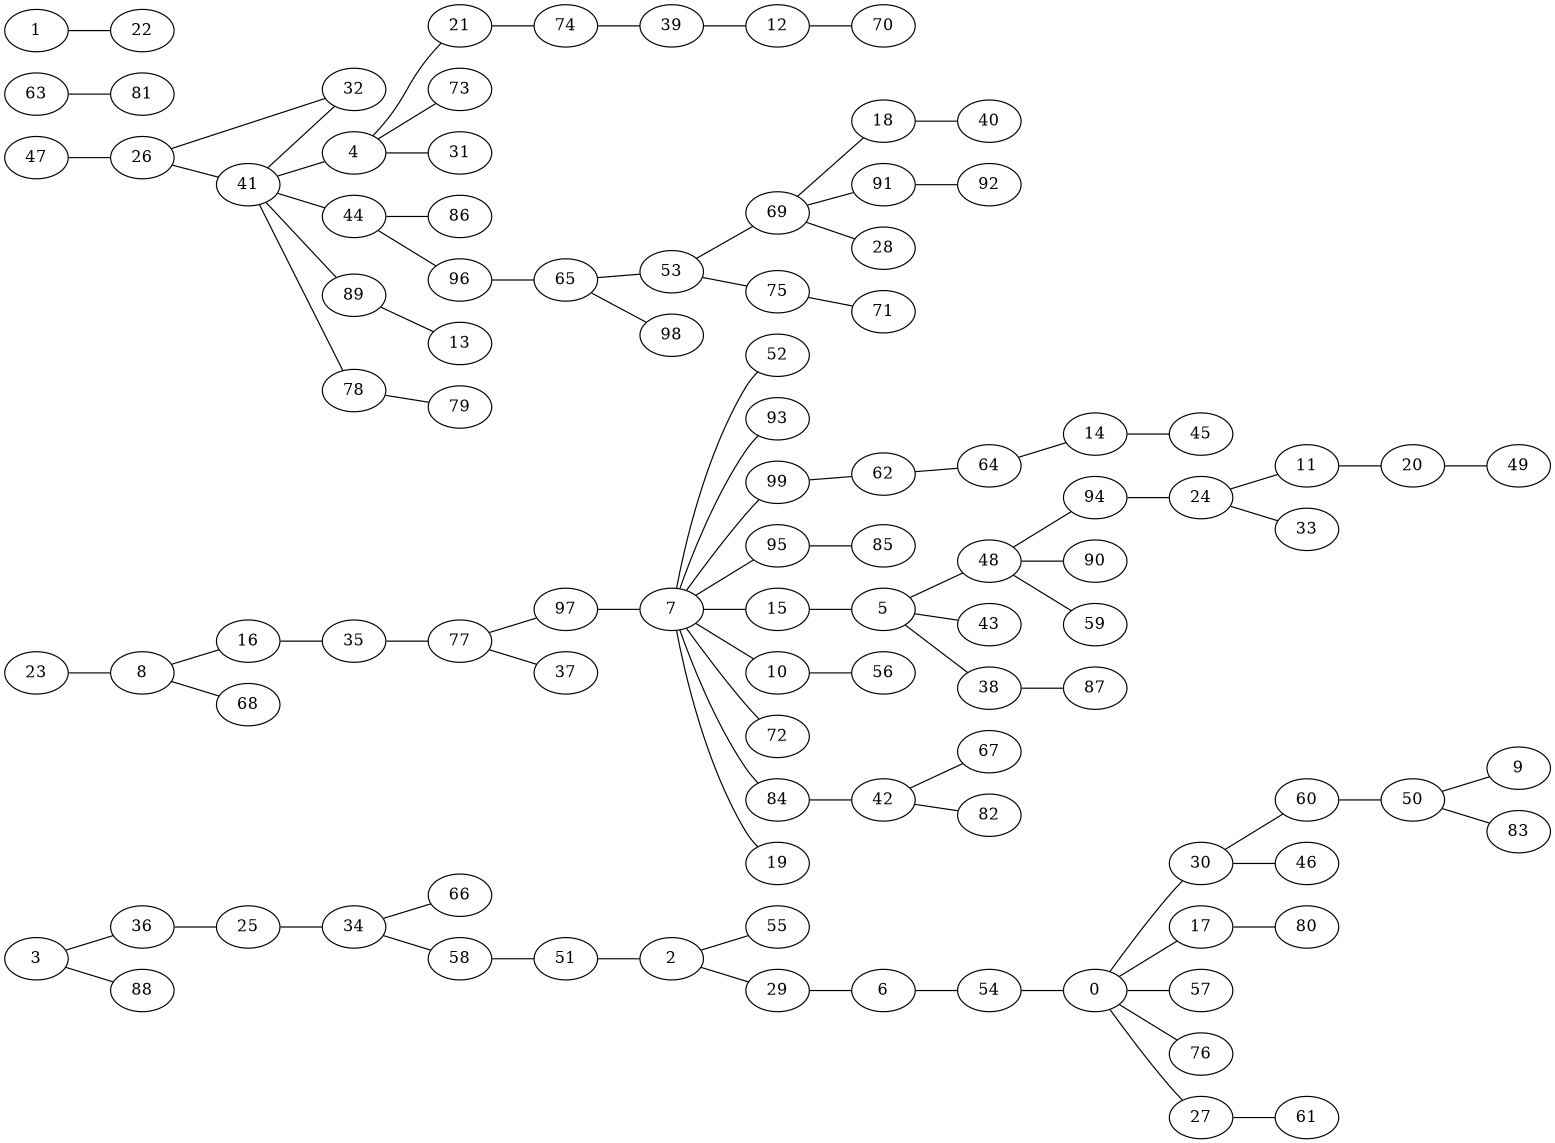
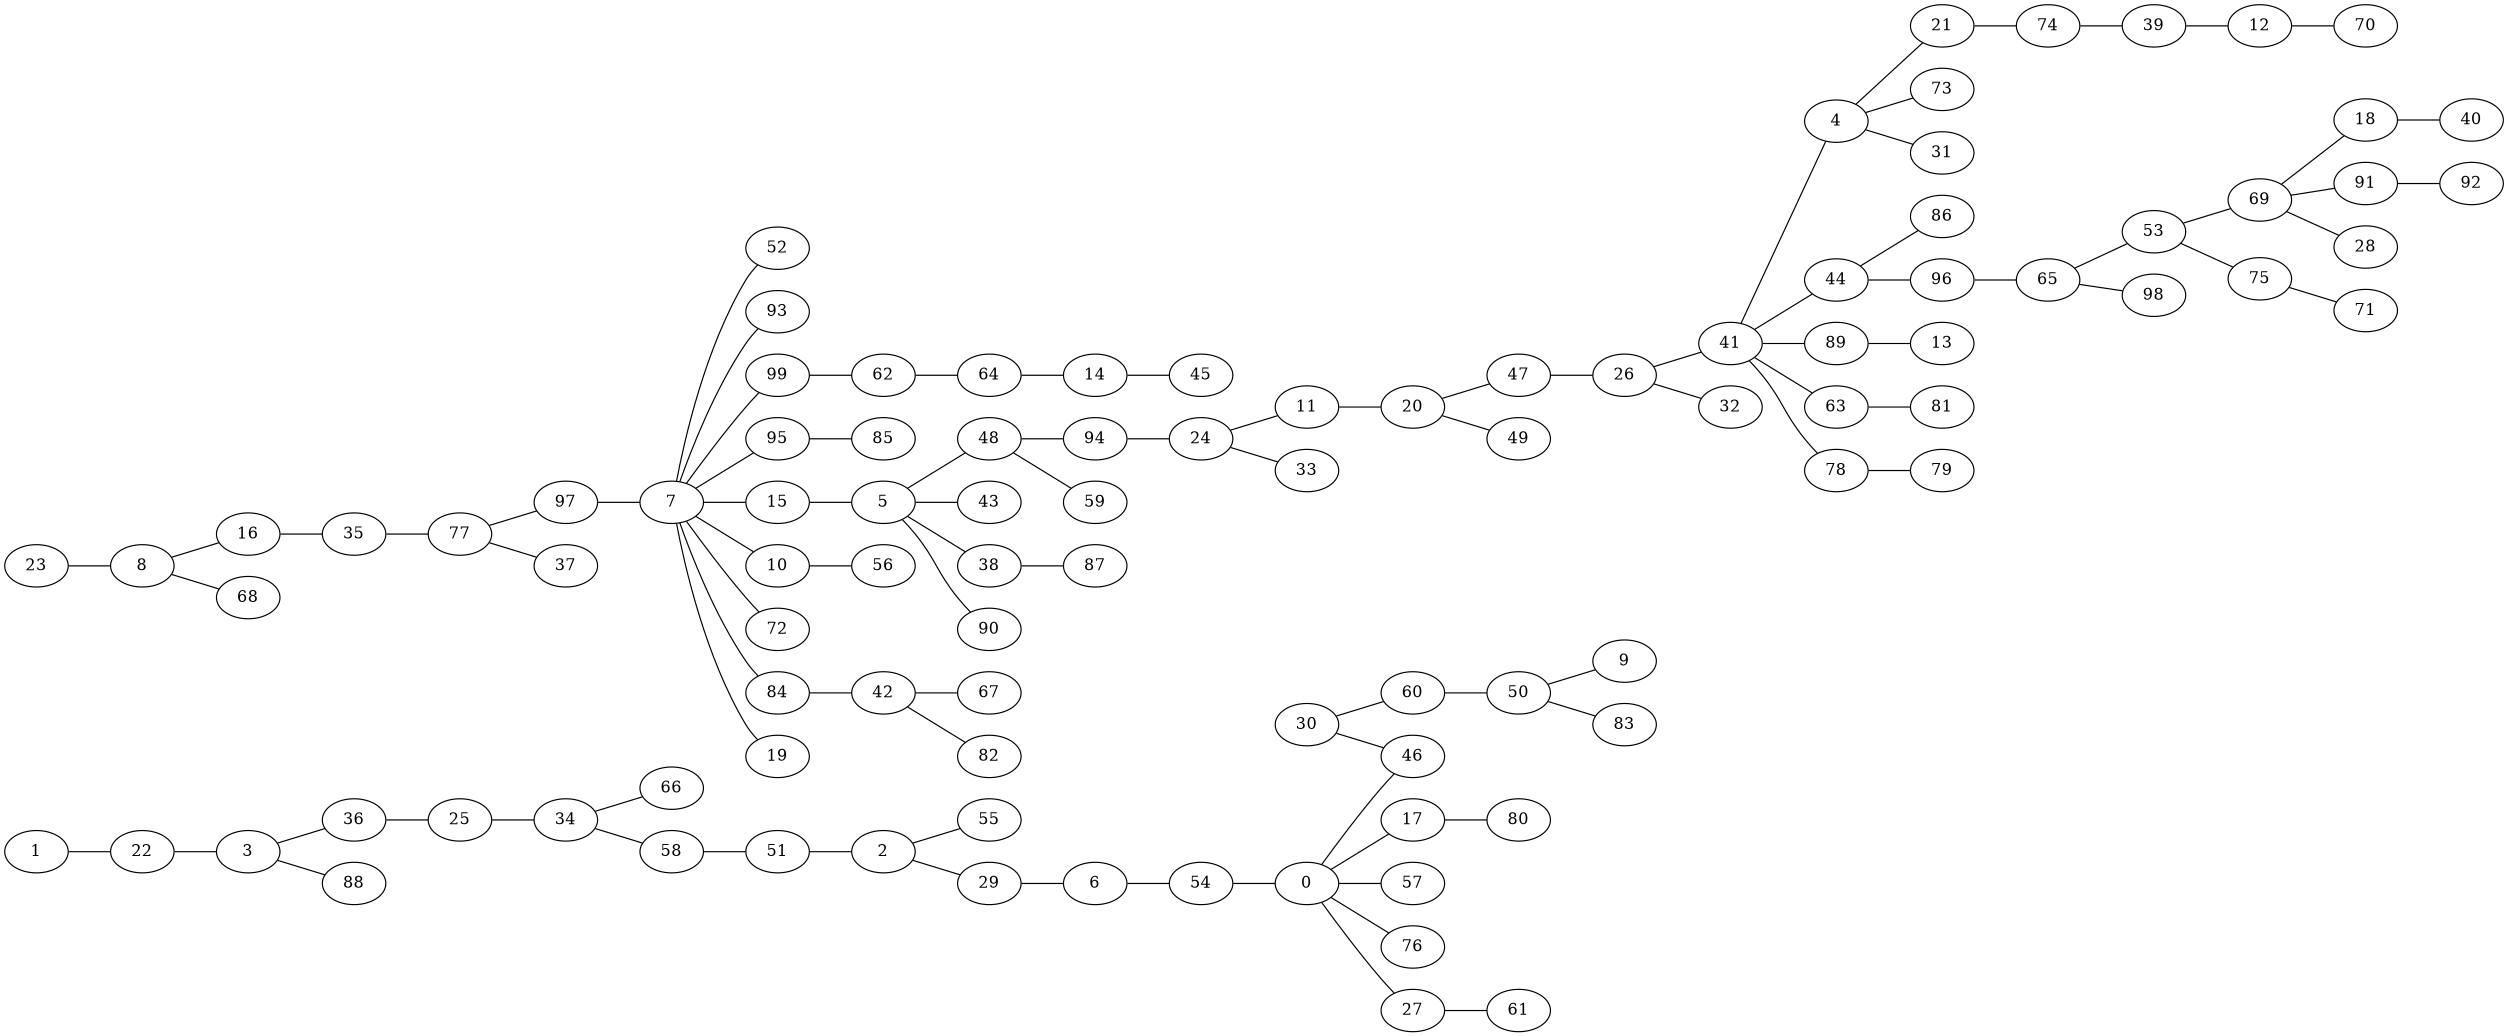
edge "32" -- "41": now "63" -- "41"
edge "47" -- "20": added
edge "48" -- "90": now "5" -- "90"
edge "22" -- "3": added
edge "30" -- "0": now "46" -- "0"
